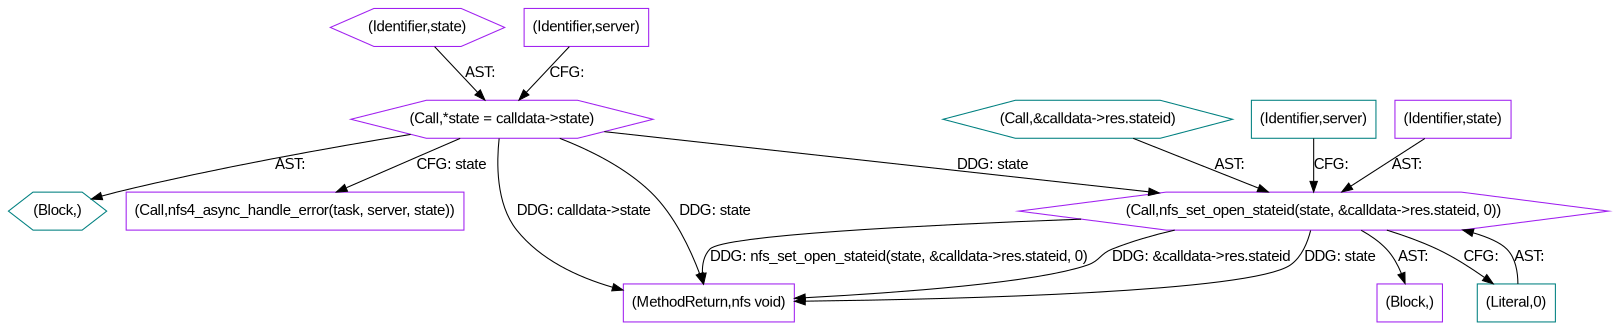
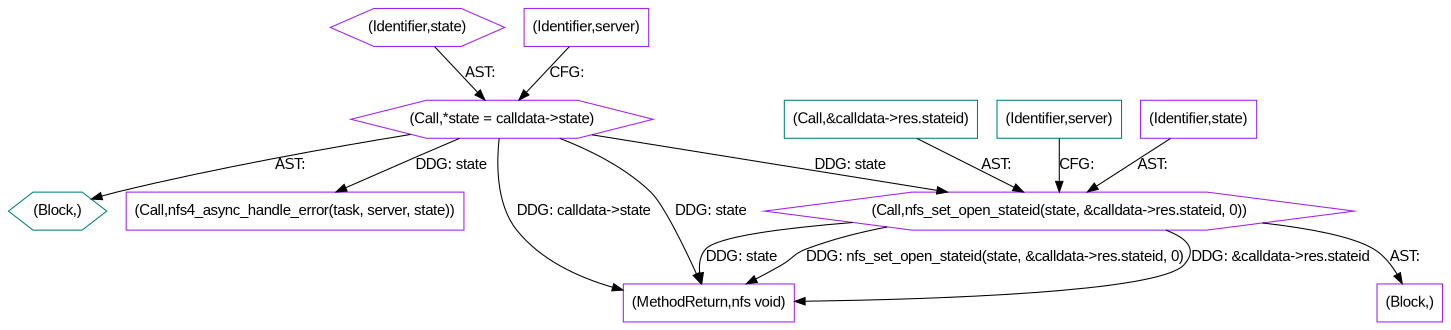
node "(Call,&calldata->res.stateid)": shape hexagon -> box
edge "(Call,*state = calldata->state)" -> "(Call,nfs4_async_handle_error(task, server, state))": label "CFG: state" -> "DDG: state"
node "(Literal,0)": removed
